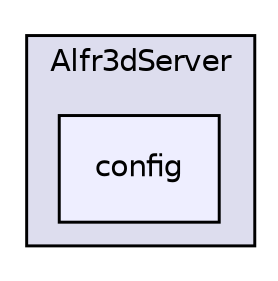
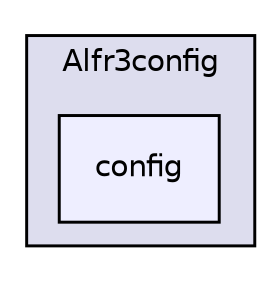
cluster "Alfr3dServer": label "Alfr3dServer" -> "Alfr3config"
